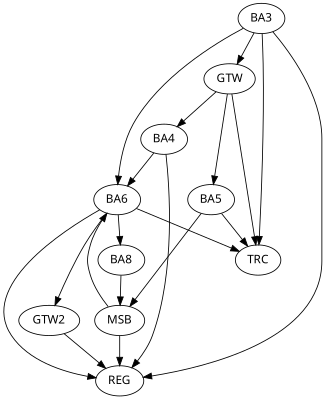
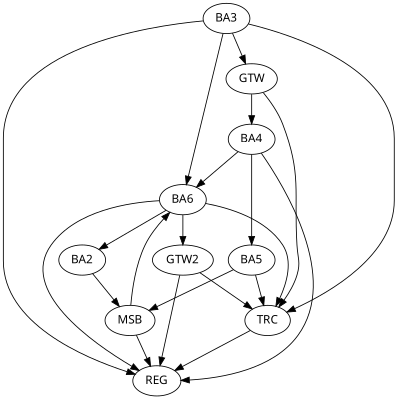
edge "GTW" -> "BA5": now "BA4" -> "BA5"
node "BA8": label "BA8" -> "BA2"
edge "GTW2" -> "TRC": added
edge "TRC" -> "REG": added
